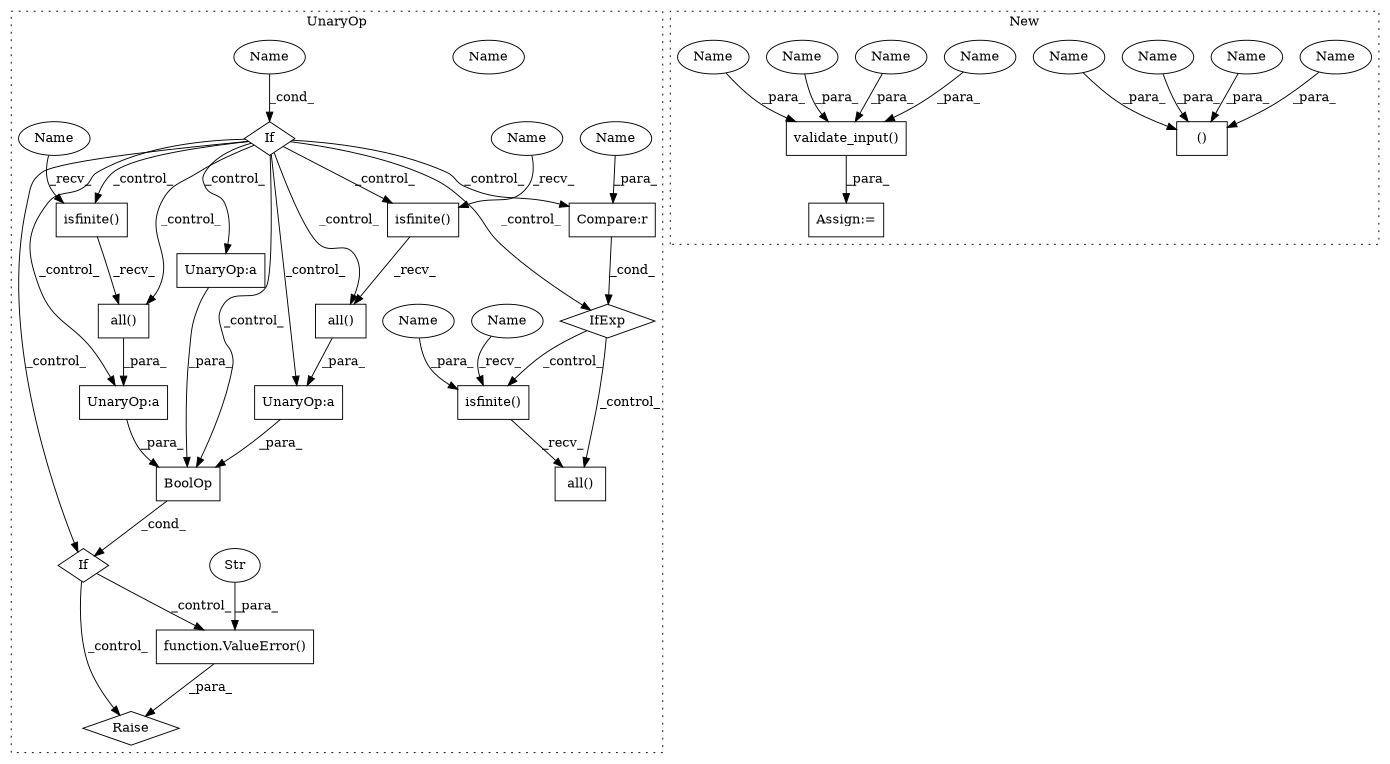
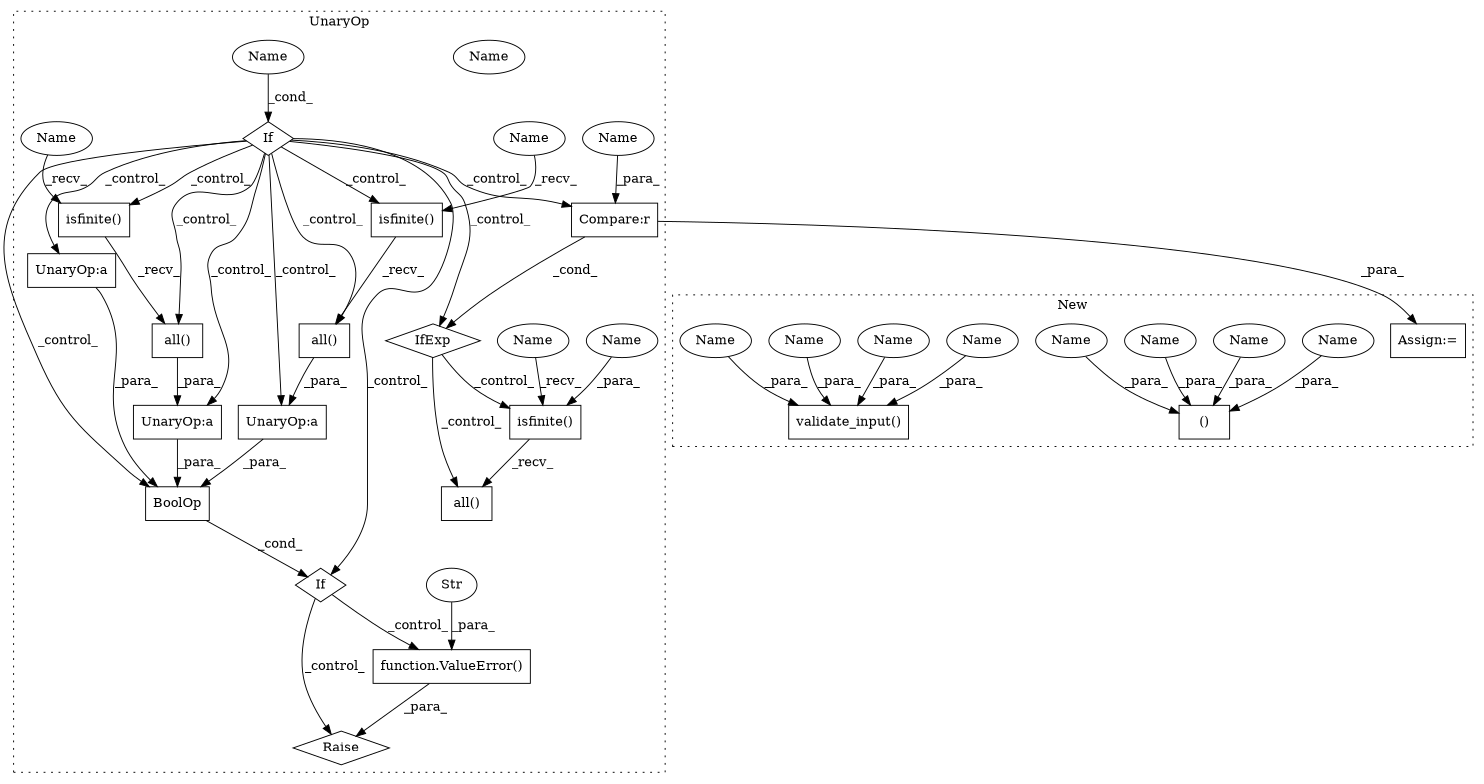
edge "validate_input()" -> "Assign:=": now "Compare:r" -> "Assign:="
